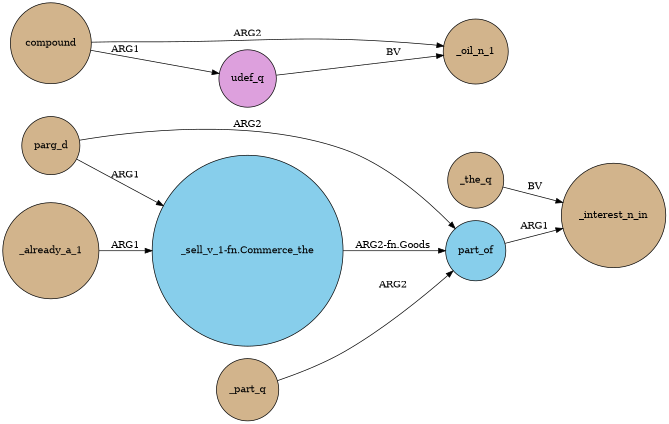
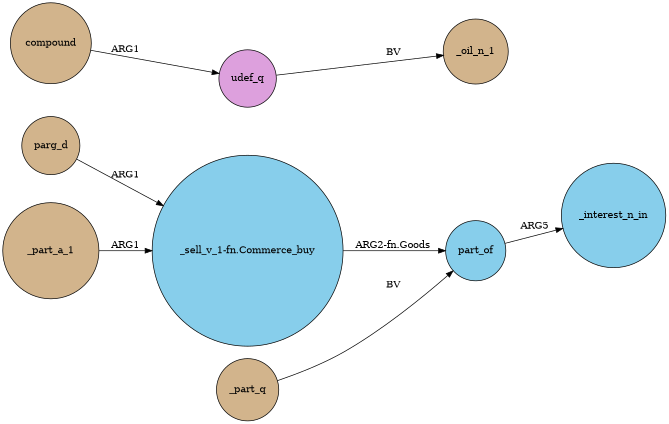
edge "compound" -> "_oil_n_1": removed, label "ARG2"
edge "parg_d" -> "part_of": removed, label "ARG2"
node "_the_q": removed
node "_interest_n_in": fillcolor tan -> skyblue
edge "part_of" -> "_interest_n_in": label "ARG1" -> "ARG5"
node "_already_a_1": label "_already_a_1" -> "_part_a_1"
node "_sell_v_1-fn.Commerce_the": label "_sell_v_1-fn.Commerce_the" -> "_sell_v_1-fn.Commerce_buy"
edge "_part_q" -> "part_of": label "ARG2" -> "BV"
